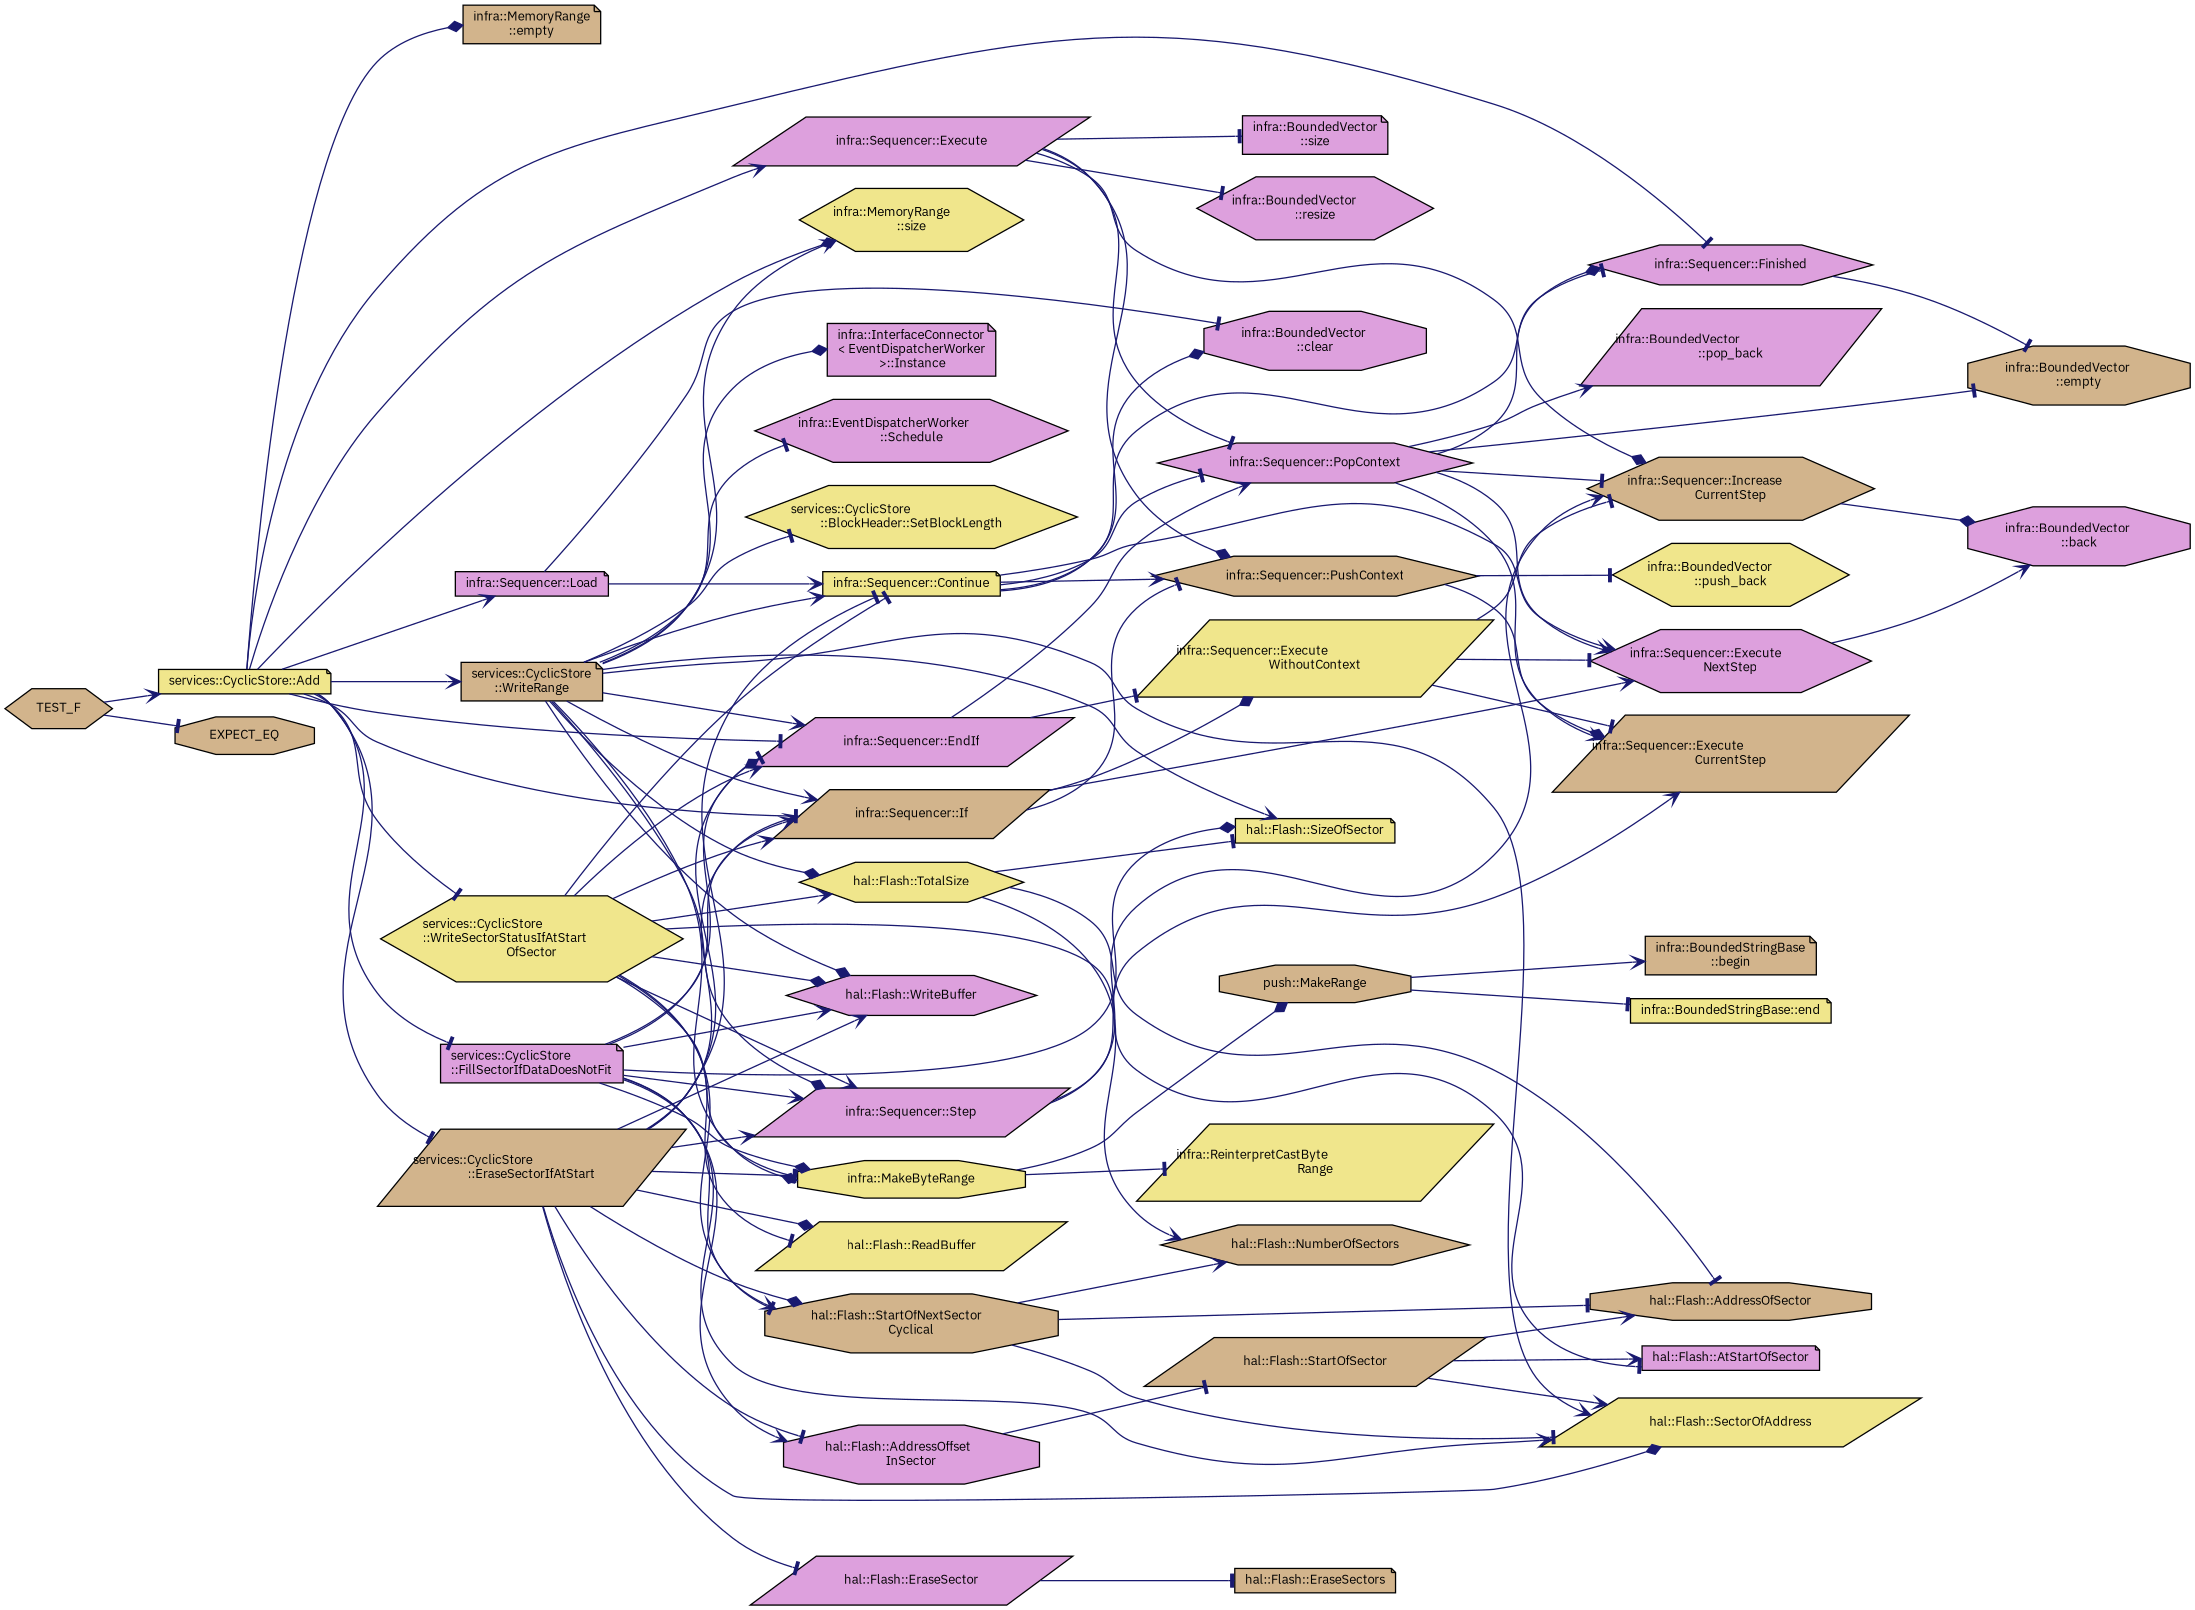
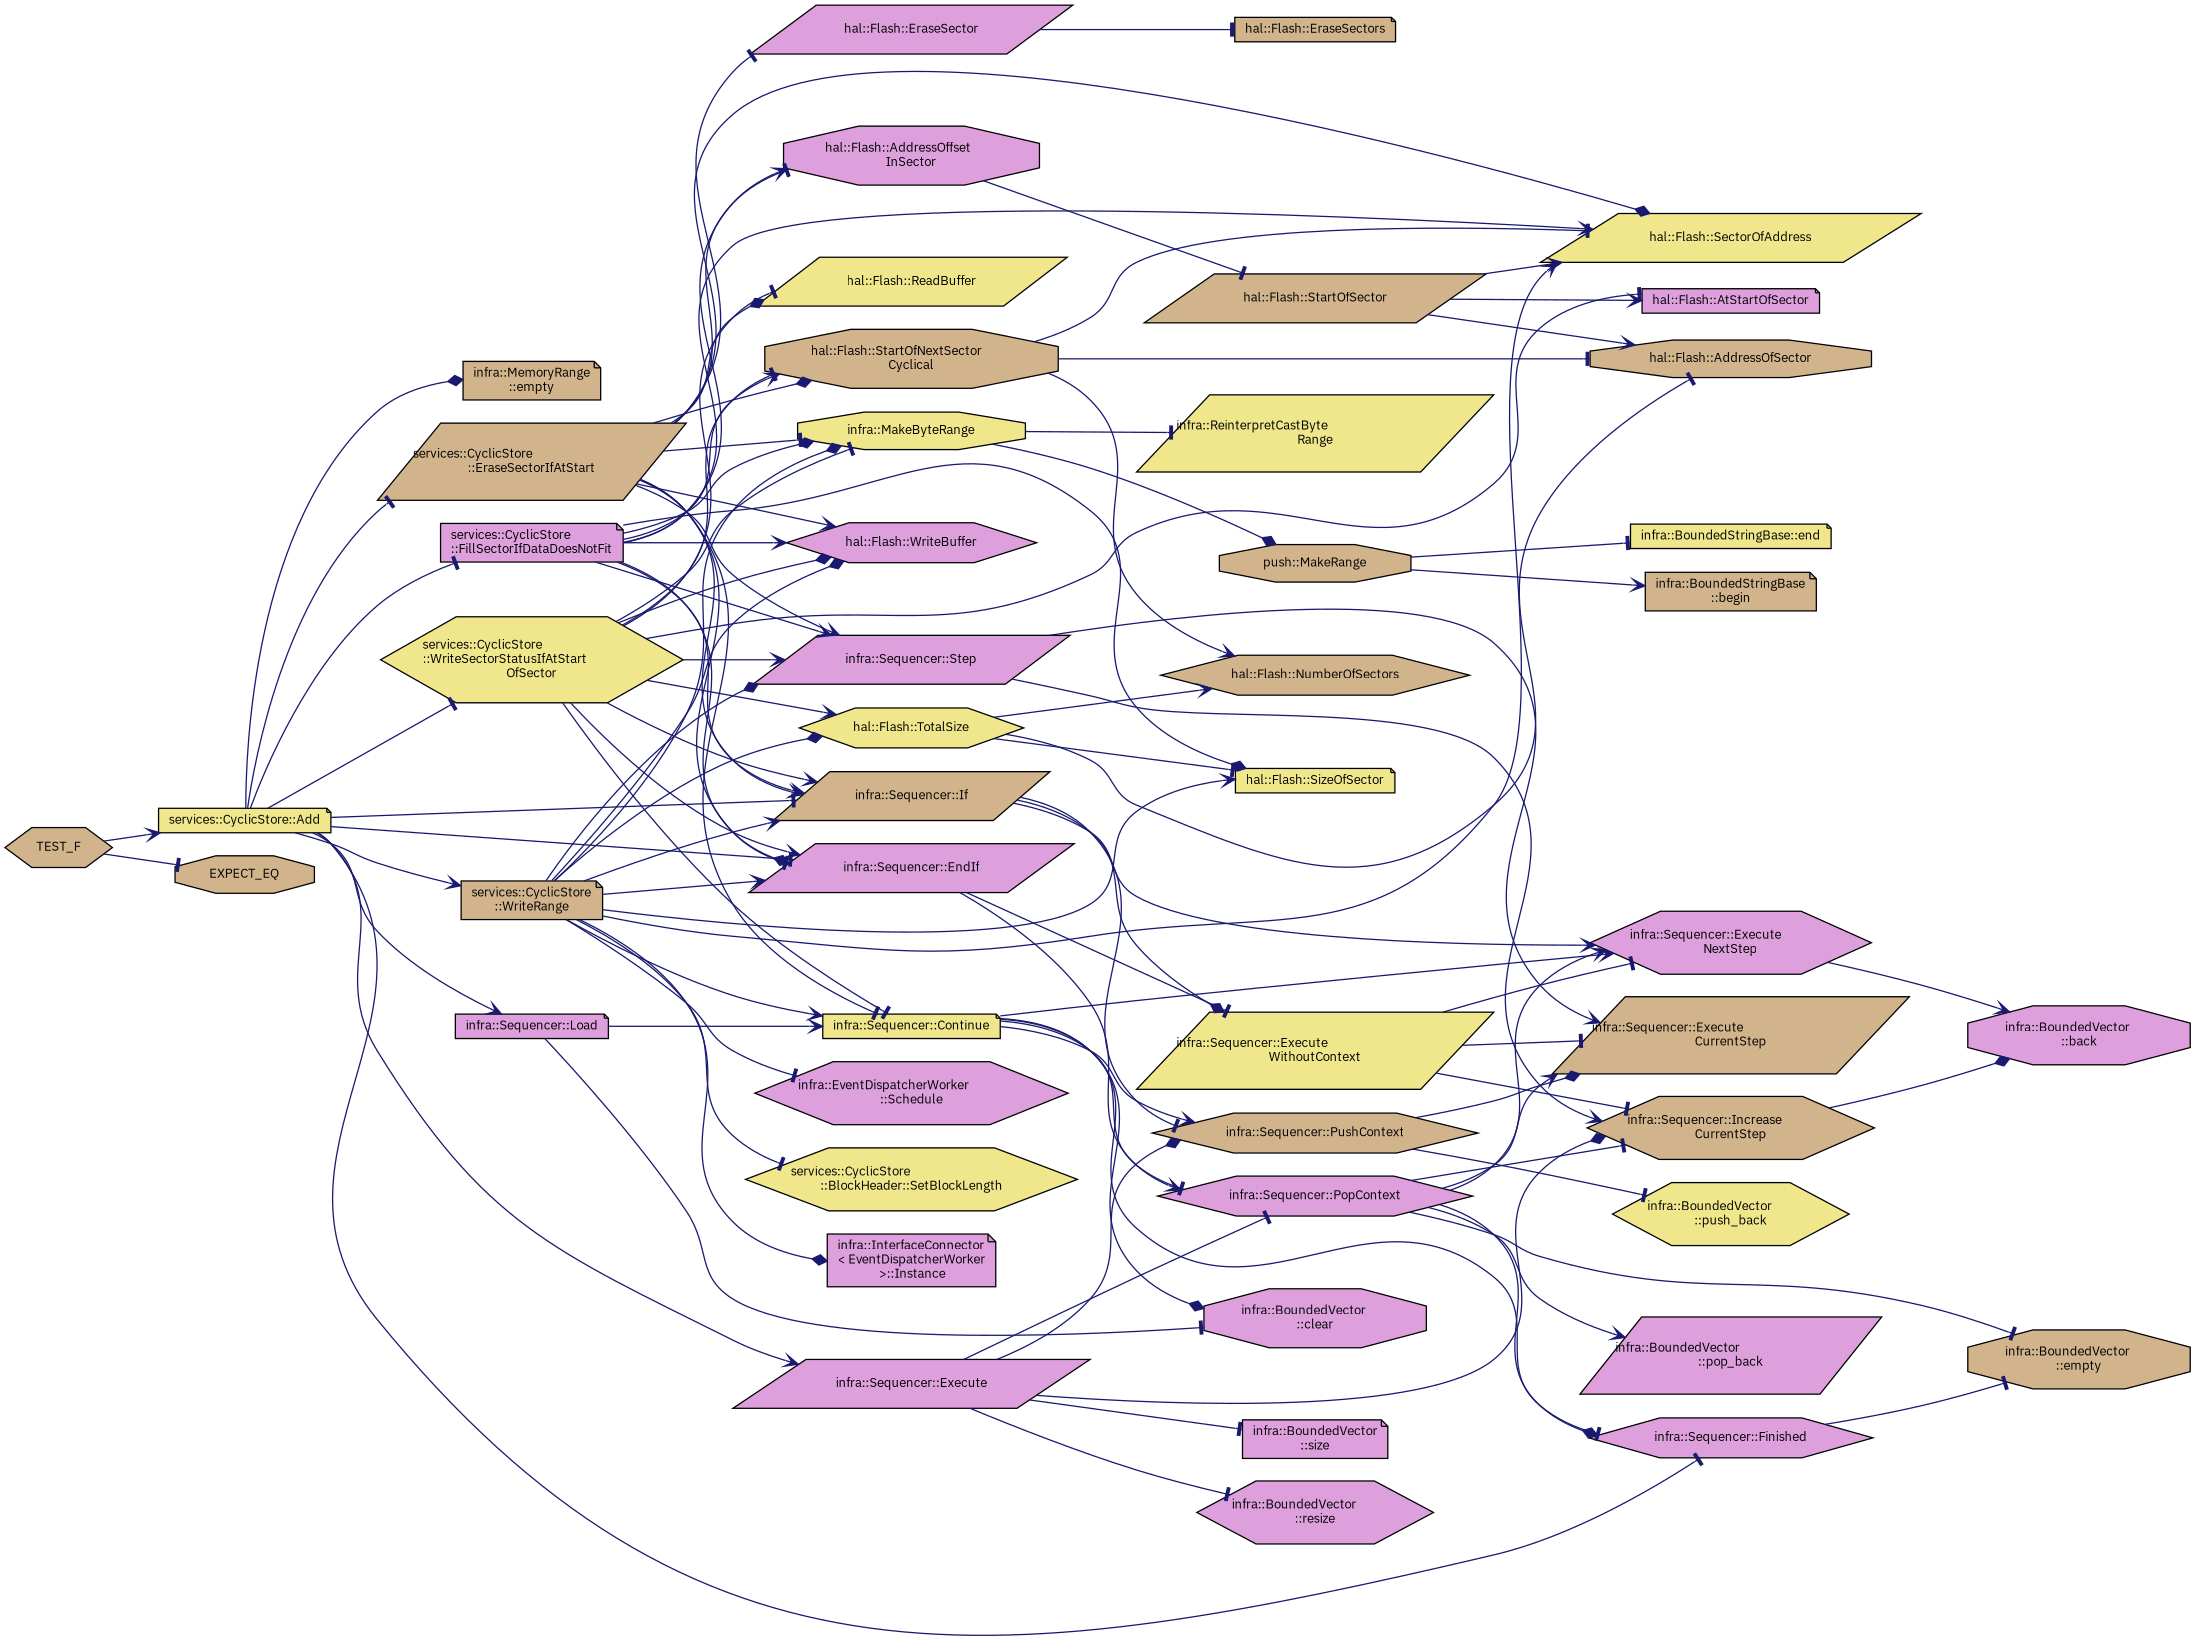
node "infra::MemoryRange ::size": removed
